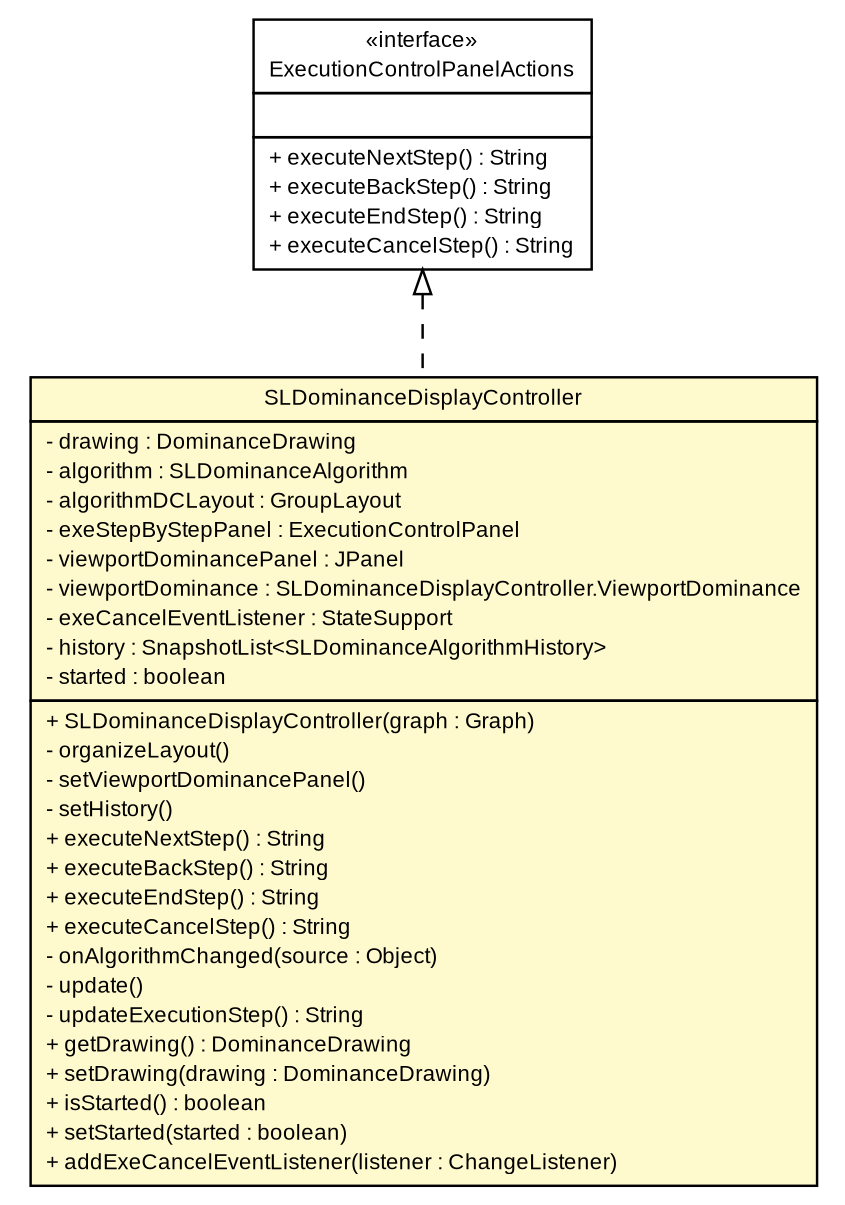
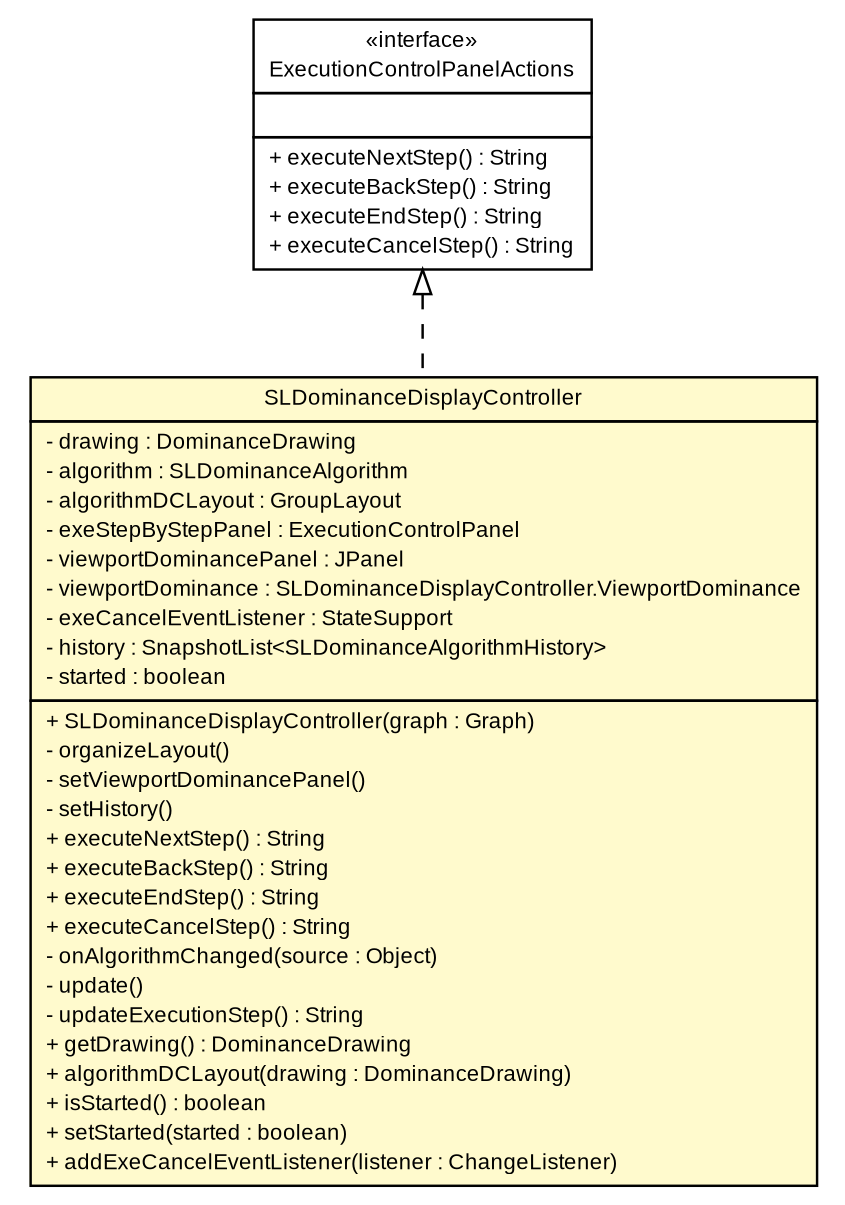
node "SLDominanceDisplayController": text "+ setDrawing(drawing : DominanceDrawing)" -> "+ algorithmDCLayout(drawing : DominanceDrawing)"
